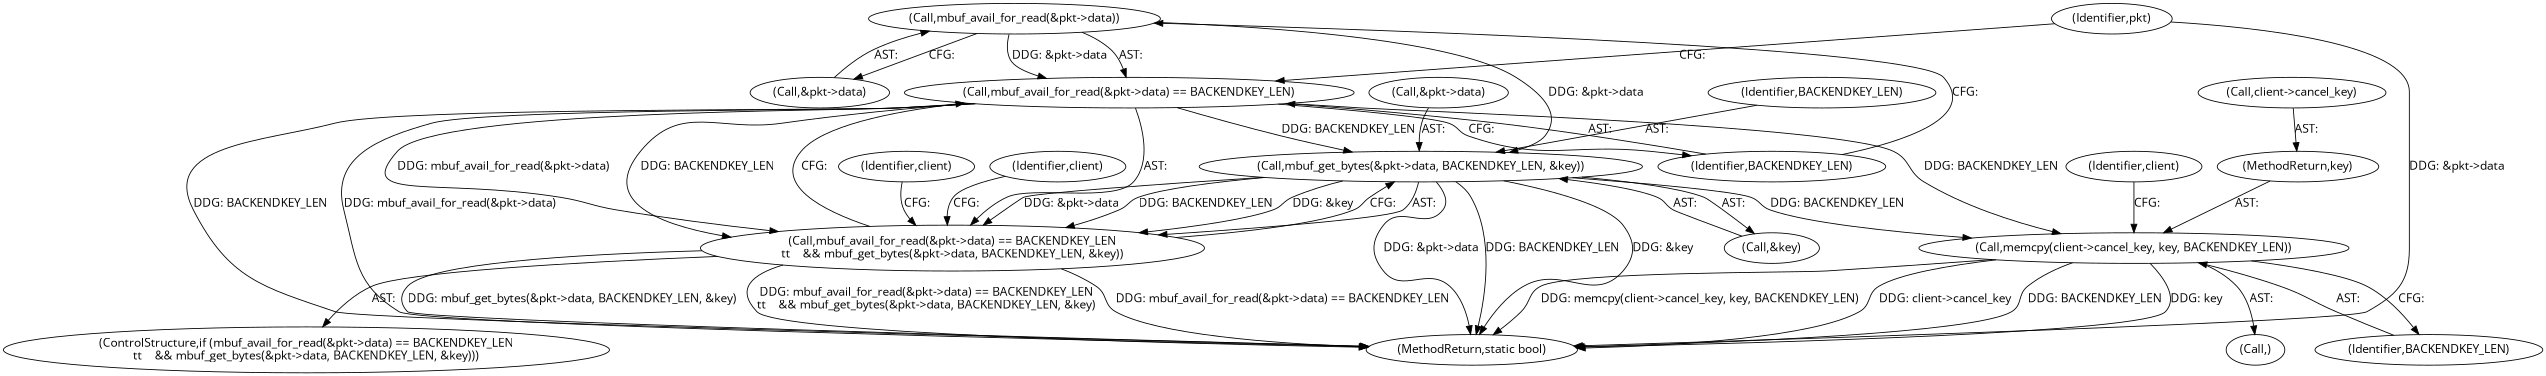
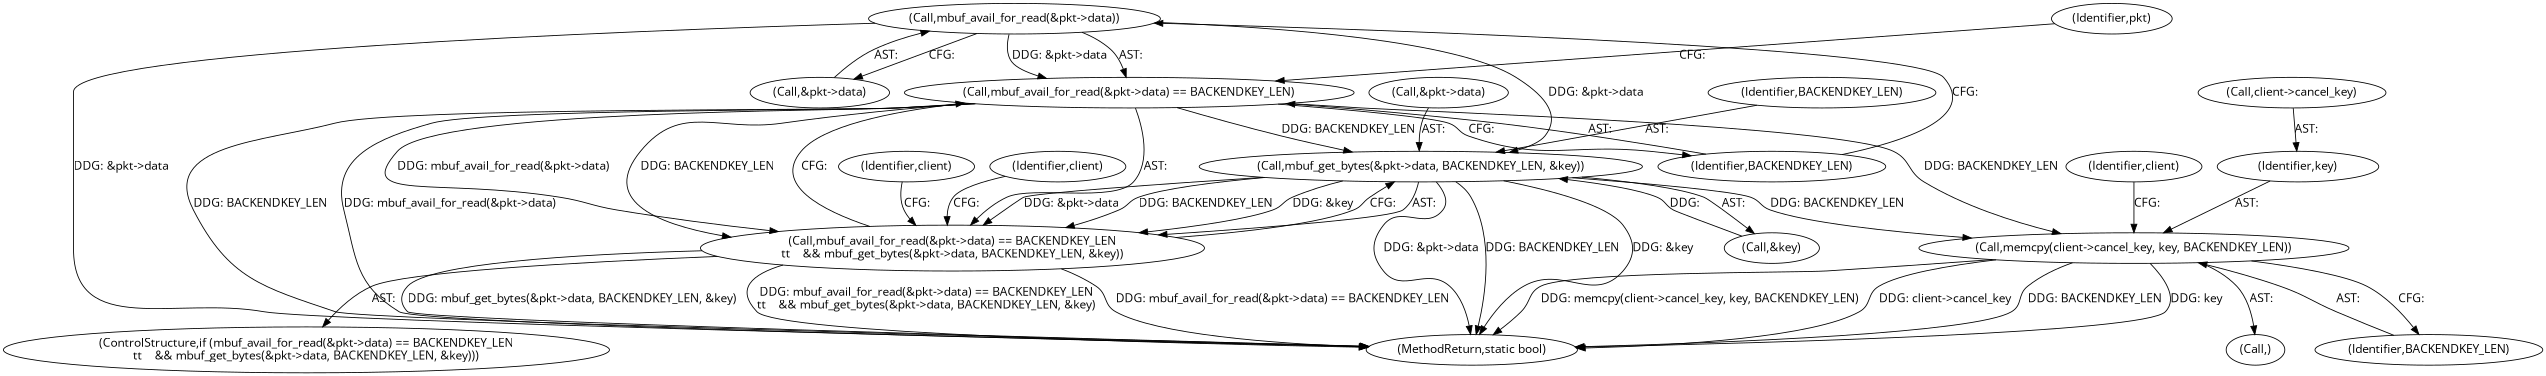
node "(MethodReturn,key)": label "(MethodReturn,key)" -> "(Identifier,key)"
edge "(Call,&key)" -> "(Call,mbuf_get_bytes(&pkt->data, BACKENDKEY_LEN, &key))": label "AST: " -> "DDG: "
edge "(Identifier,pkt)" -> "(MethodReturn,static bool)": now "(Call,mbuf_avail_for_read(&pkt->data))" -> "(MethodReturn,static bool)"
